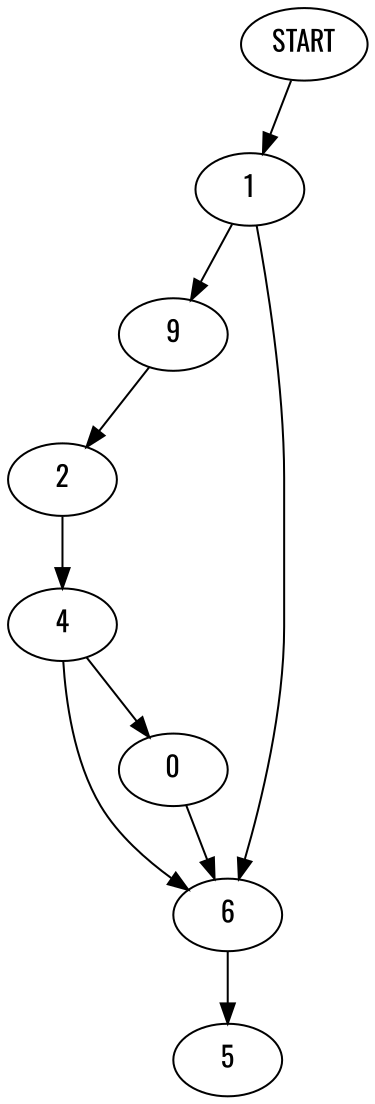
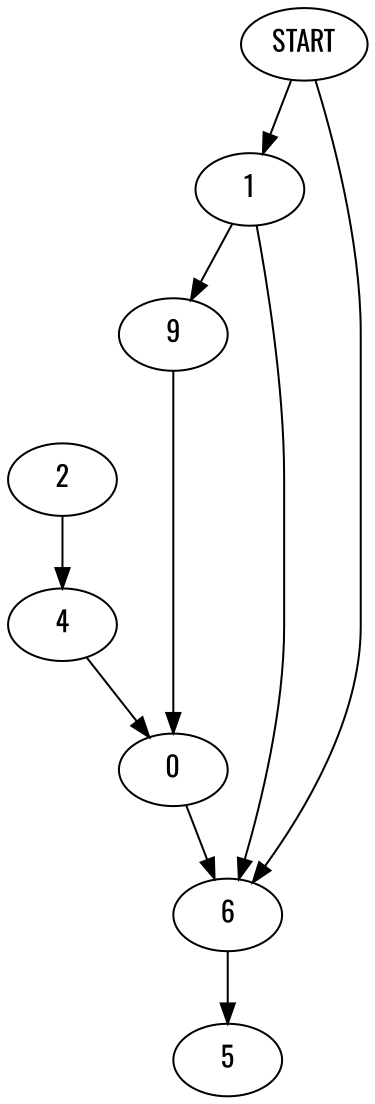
edge "9" -> "2": now "9" -> "0"
edge "4" -> "6": now "START" -> "6"
